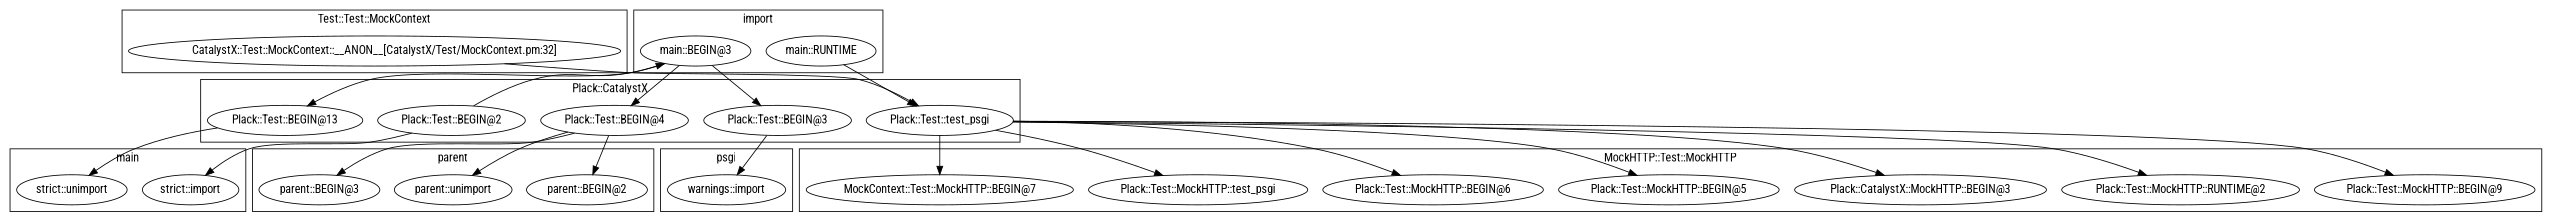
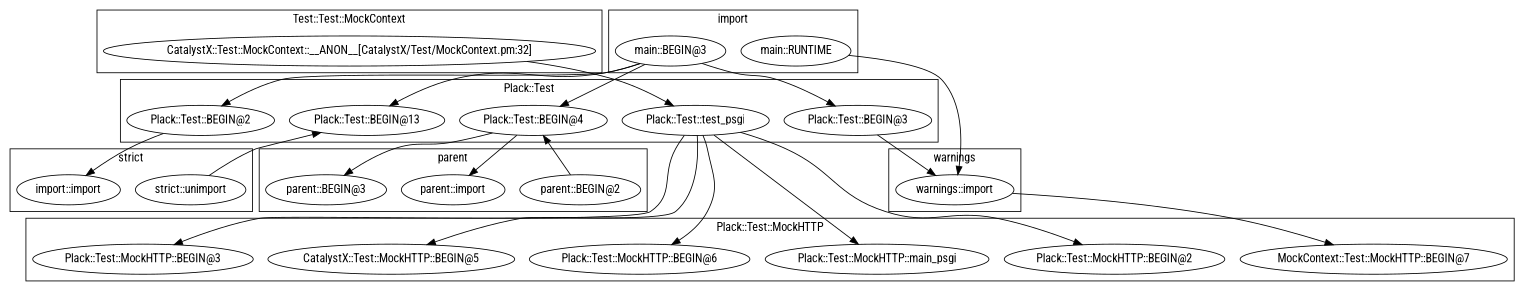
edge "main::RUNTIME" -> "Plack::Test::test_psgi": now "main::RUNTIME" -> "warnings::import"
edge "Plack::Test::BEGIN@2" -> "main::BEGIN@3": reversed
cluster "Plack::CatalystX": label "Plack::CatalystX" -> "Plack::Test"
edge "Plack::Test::BEGIN@13" -> "strict::unimport": reversed
edge "Plack::Test::BEGIN@4" -> "parent::BEGIN@2": reversed
edge "Plack::Test::test_psgi" -> "MockContext::Test::MockHTTP::BEGIN@7": now "warnings::import" -> "MockContext::Test::MockHTTP::BEGIN@7"
cluster "main": label "main" -> "strict"
cluster "psgi": label "psgi" -> "warnings"
cluster "MockHTTP::Test::MockHTTP": label "MockHTTP::Test::MockHTTP" -> "Plack::Test::MockHTTP"
node "strict::import": label "strict::import" -> "import::import"
node "parent::unimport": label "parent::unimport" -> "parent::import"
node "Plack::Test::MockHTTP::test_psgi": label "Plack::Test::MockHTTP::test_psgi" -> "Plack::Test::MockHTTP::main_psgi"
node "Plack::Test::MockHTTP::BEGIN@5": label "Plack::Test::MockHTTP::BEGIN@5" -> "CatalystX::Test::MockHTTP::BEGIN@5"
node "Plack::CatalystX::MockHTTP::BEGIN@3": label "Plack::CatalystX::MockHTTP::BEGIN@3" -> "Plack::Test::MockHTTP::BEGIN@3"
node "Plack::Test::MockHTTP::RUNTIME@2": label "Plack::Test::MockHTTP::RUNTIME@2" -> "Plack::Test::MockHTTP::BEGIN@2"
node "Plack::Test::MockHTTP::BEGIN@9": removed
